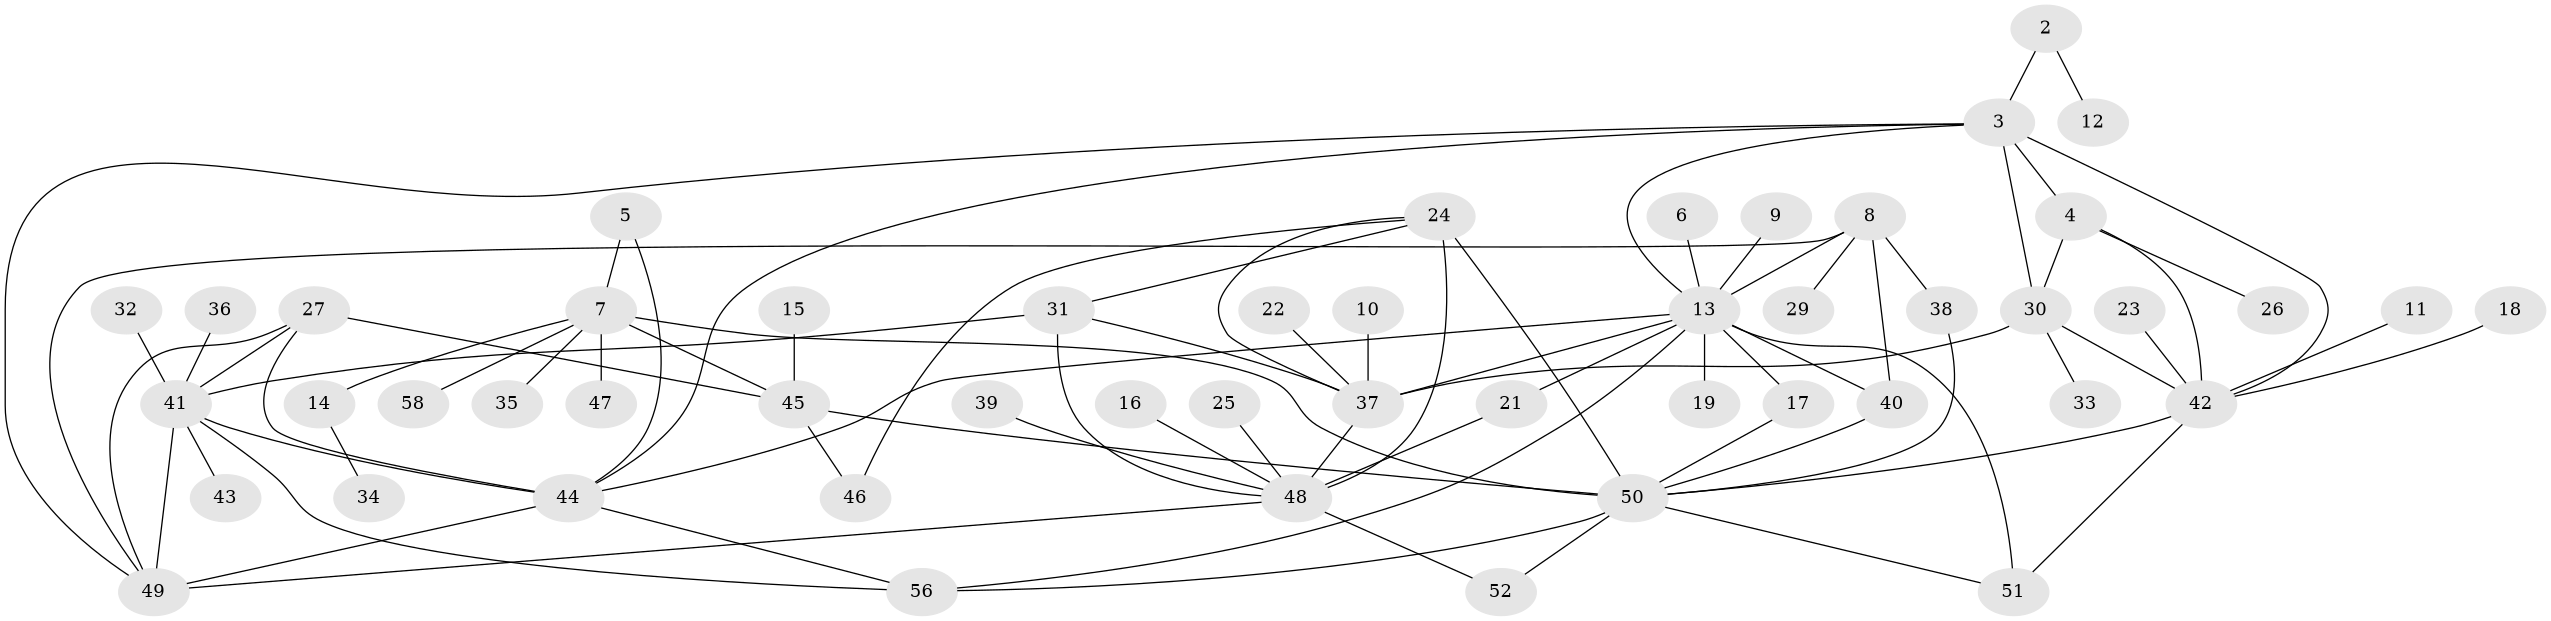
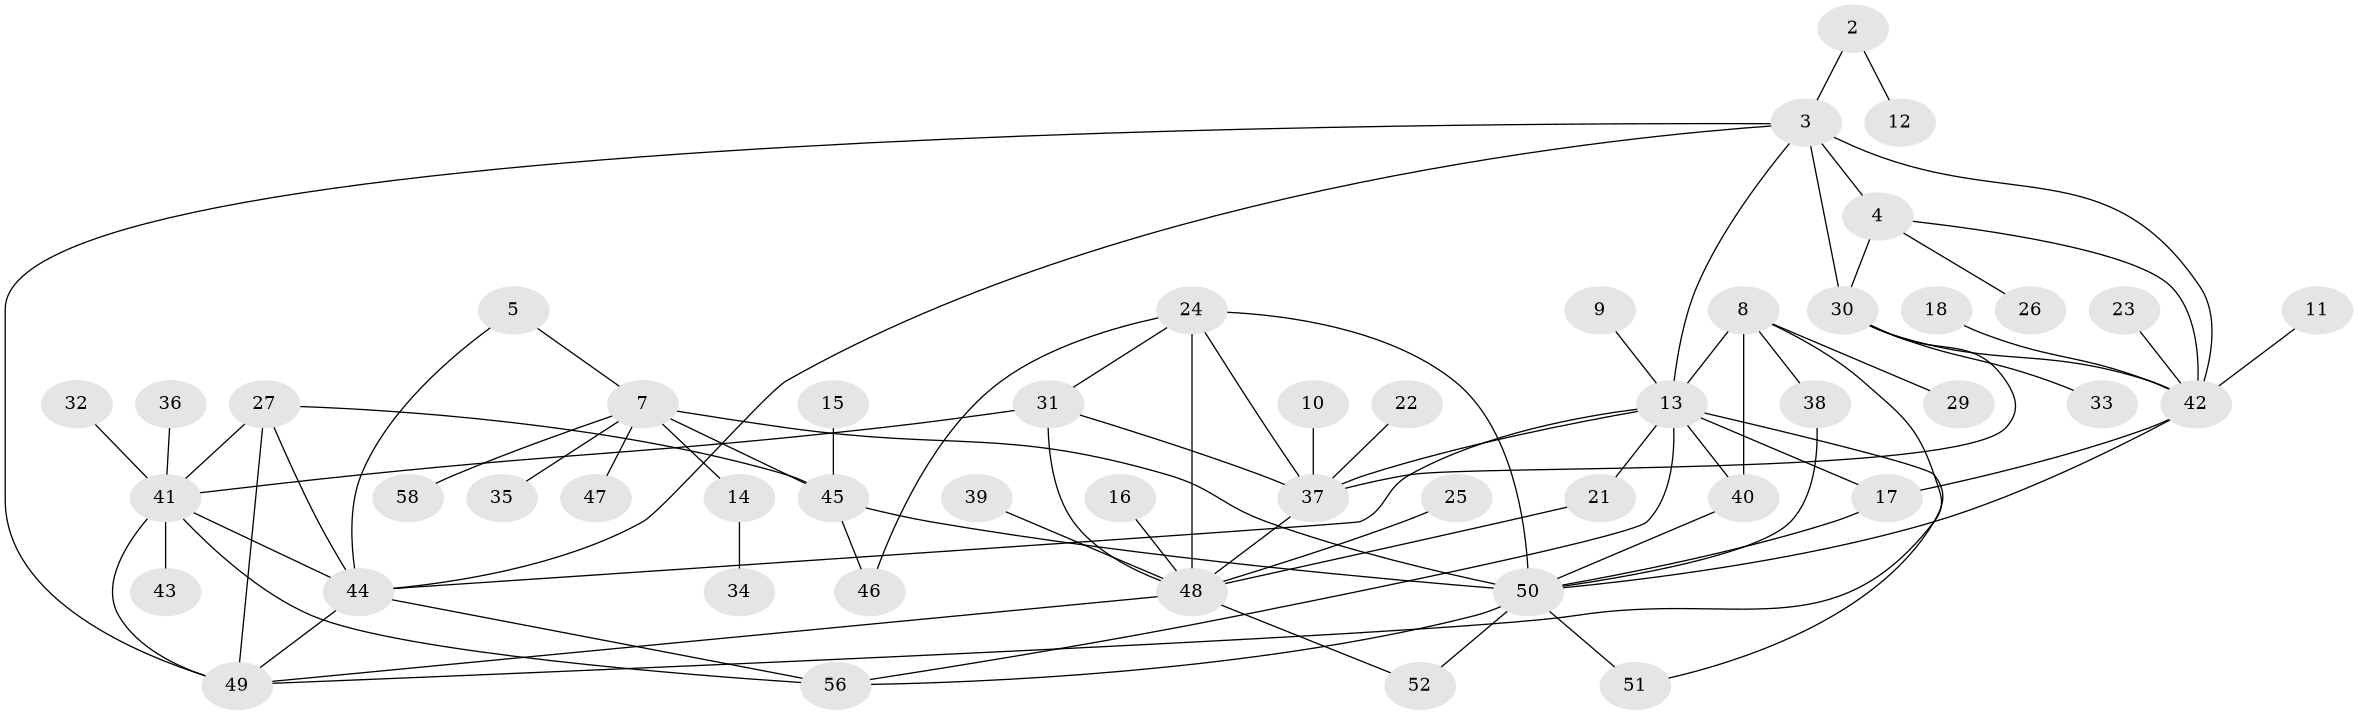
node "6": removed
node "19": removed
edge "42" -- "51": now "42" -- "17"
